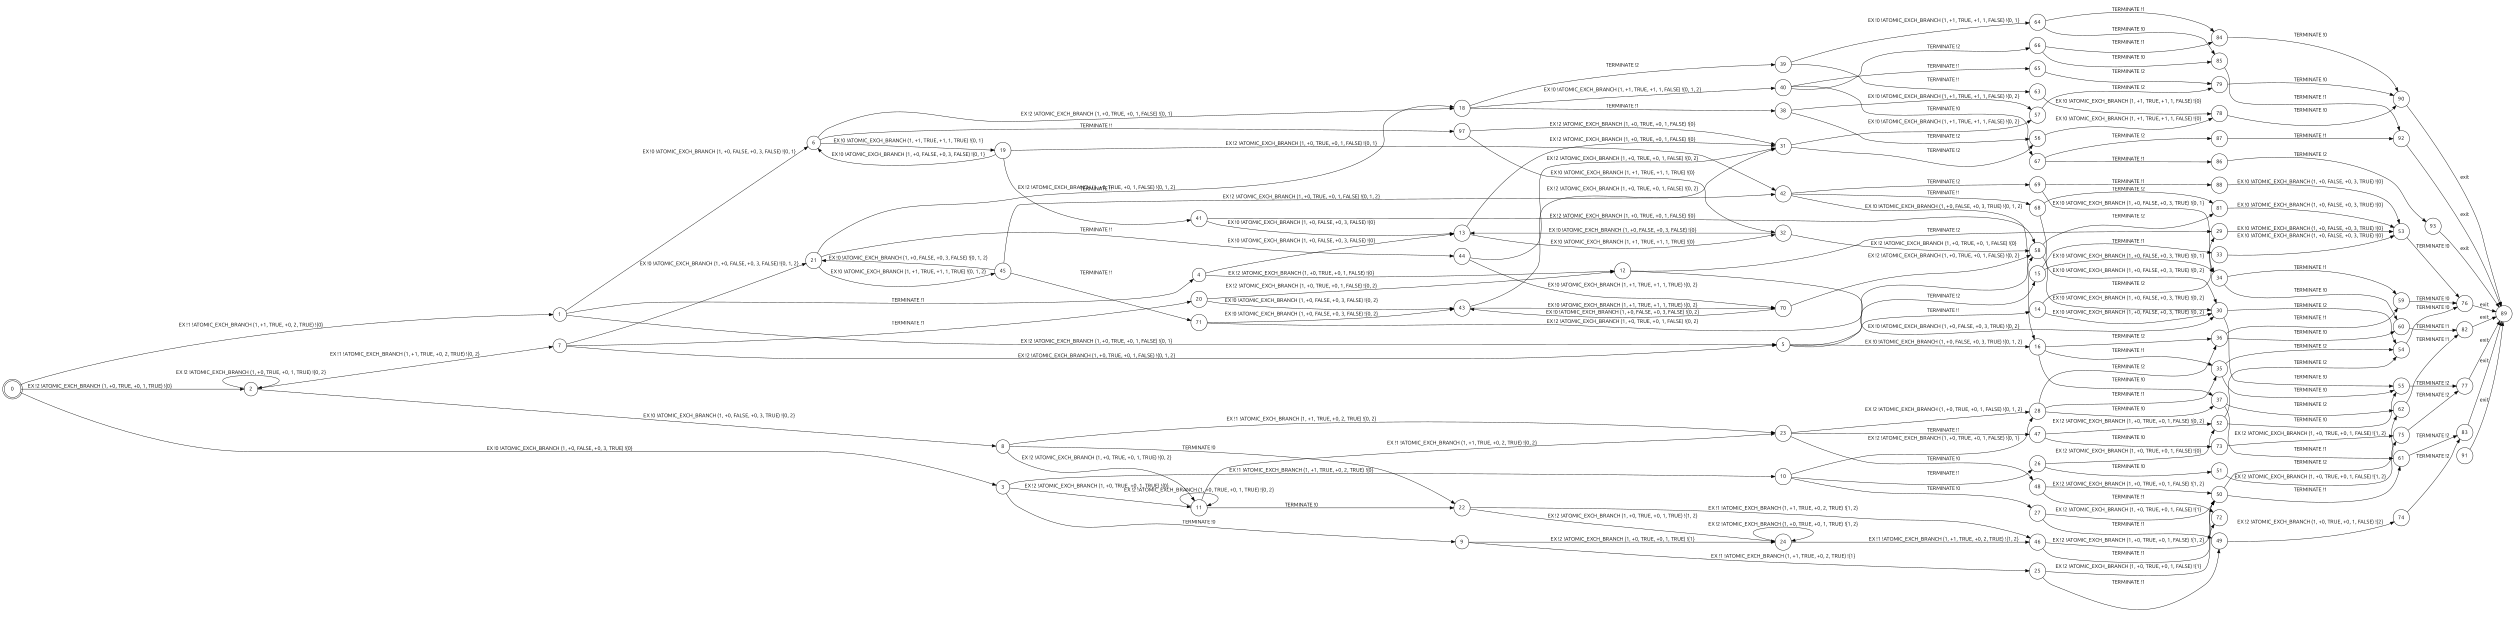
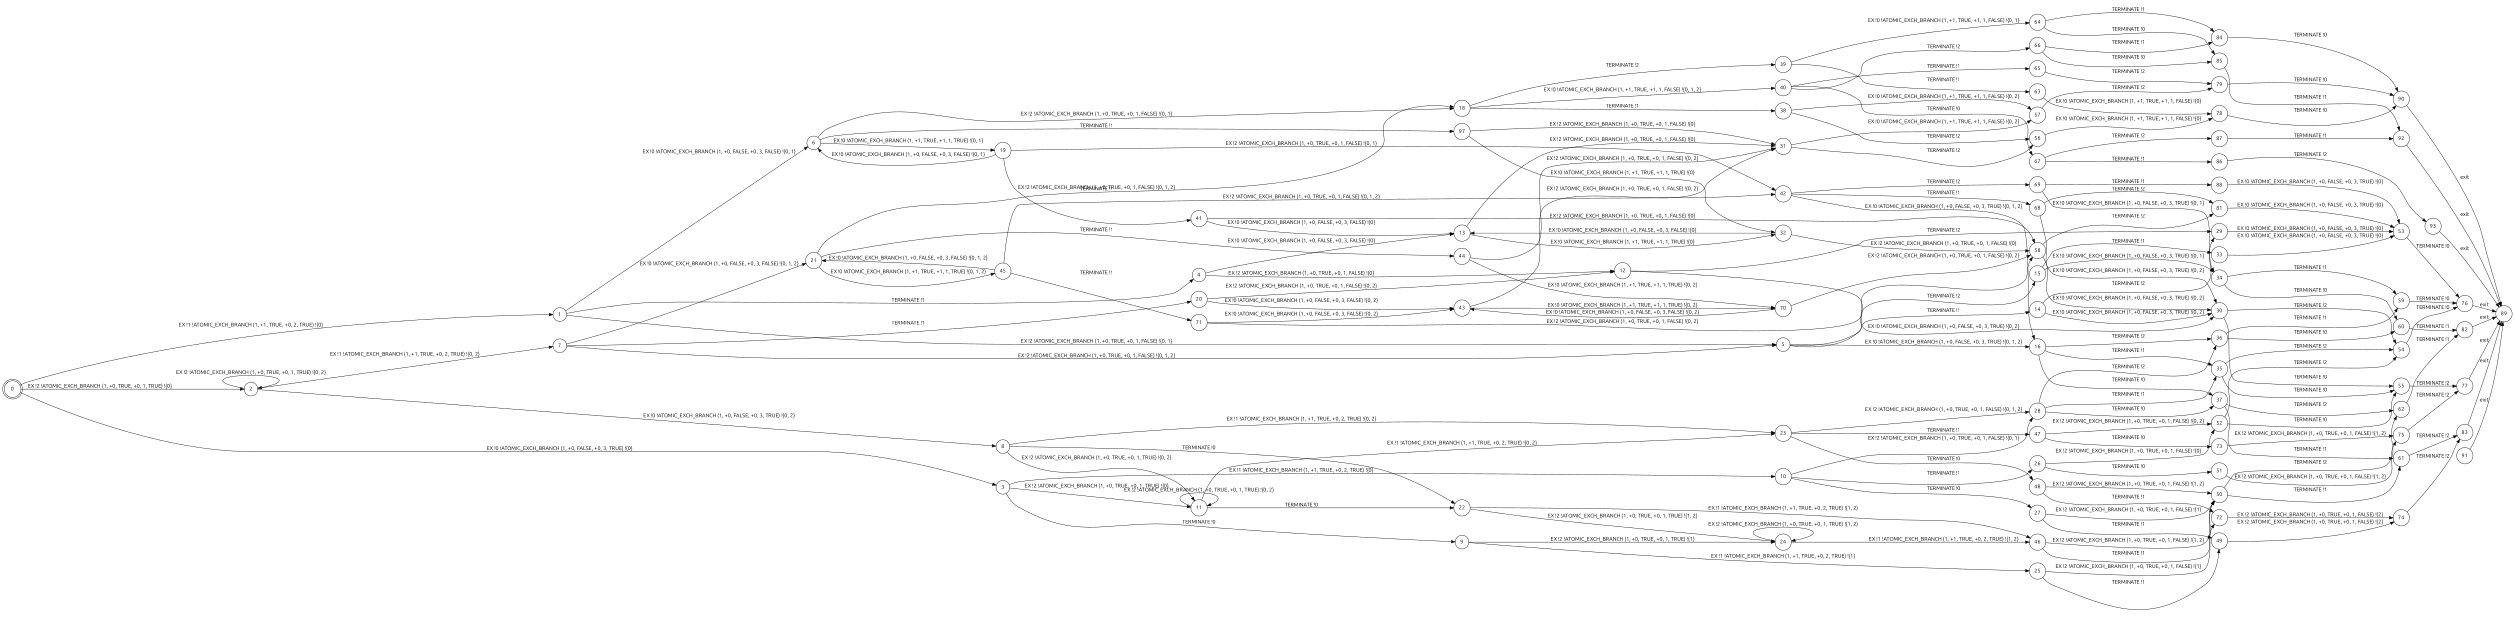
edge "72" -> "74": added, label "EX !2 !ATOMIC_EXCH_BRANCH (1, +0, TRUE, +0, 1, FALSE) !{2}"
